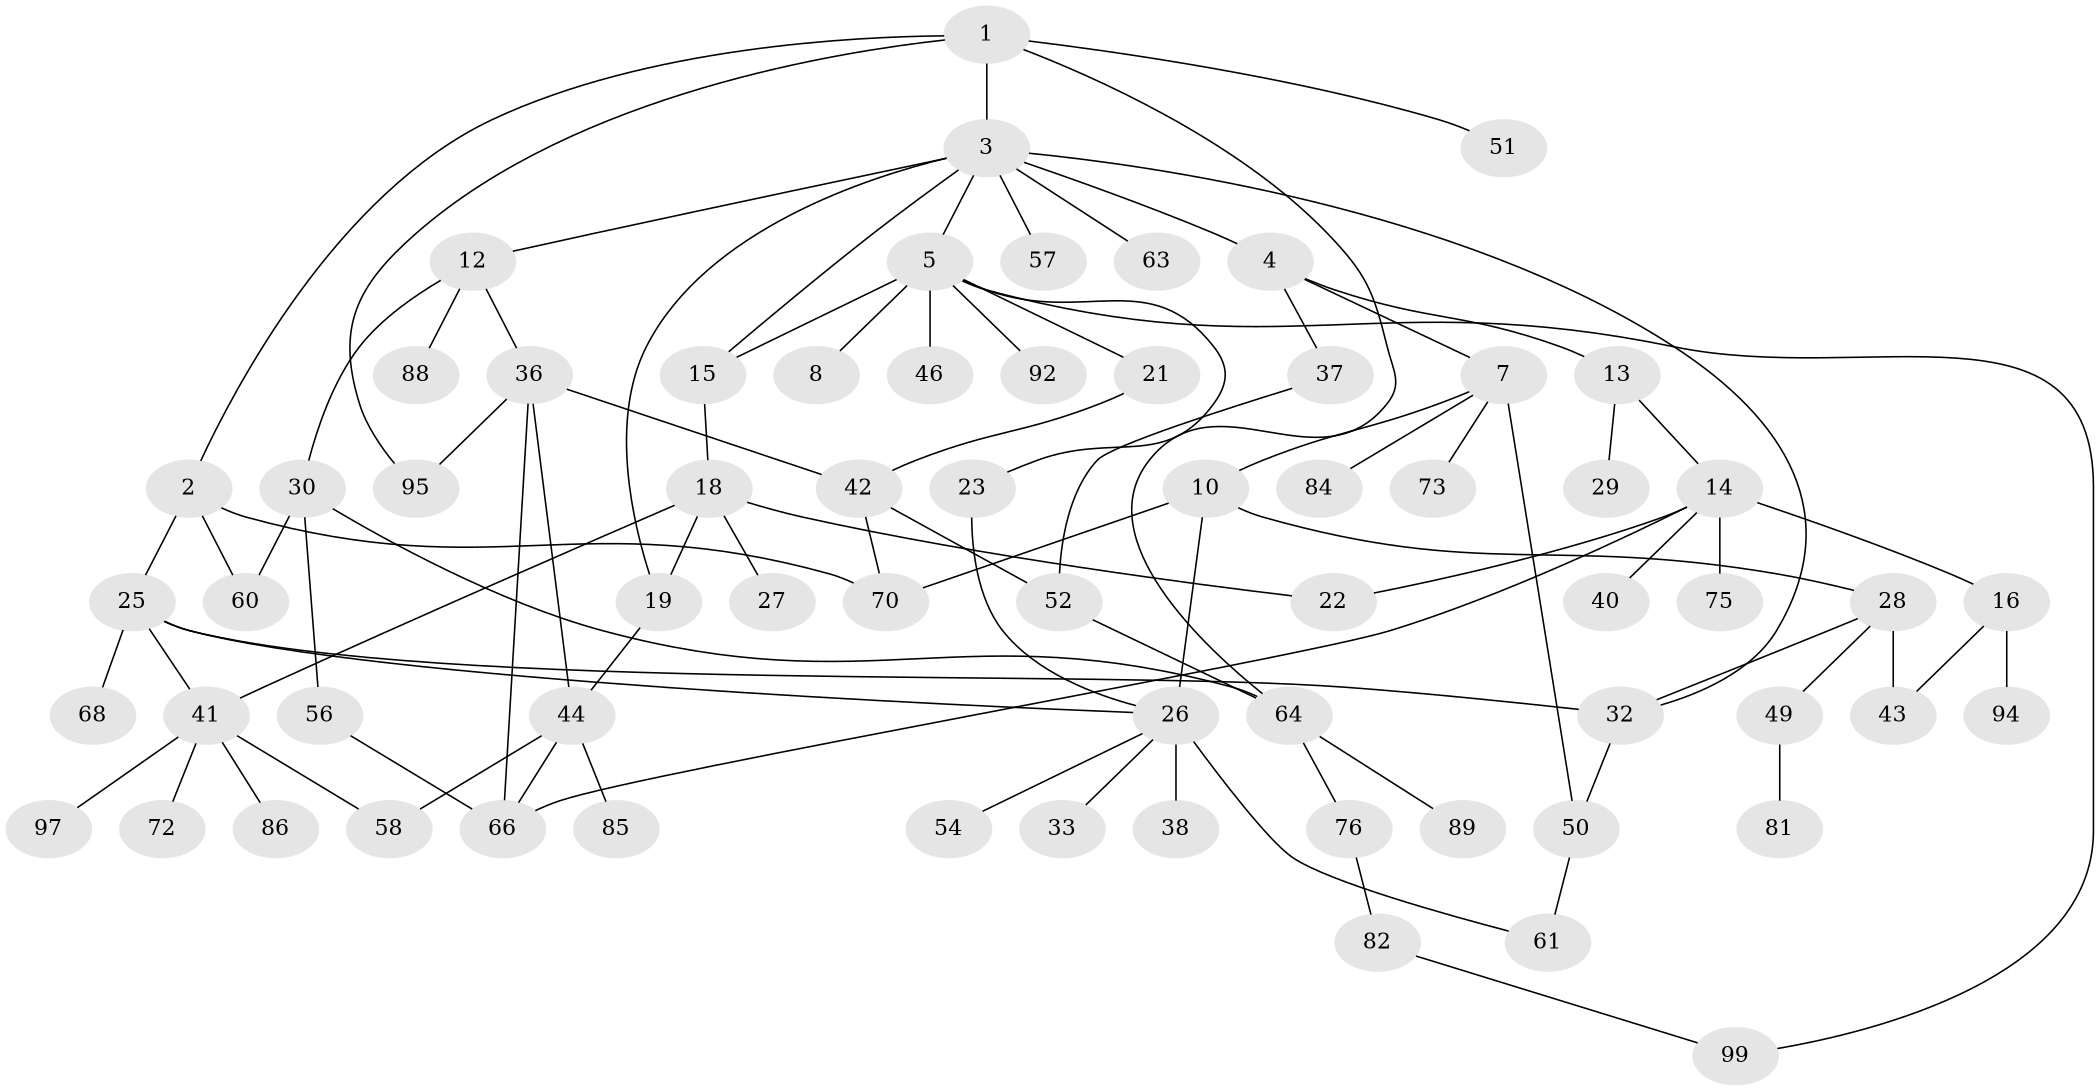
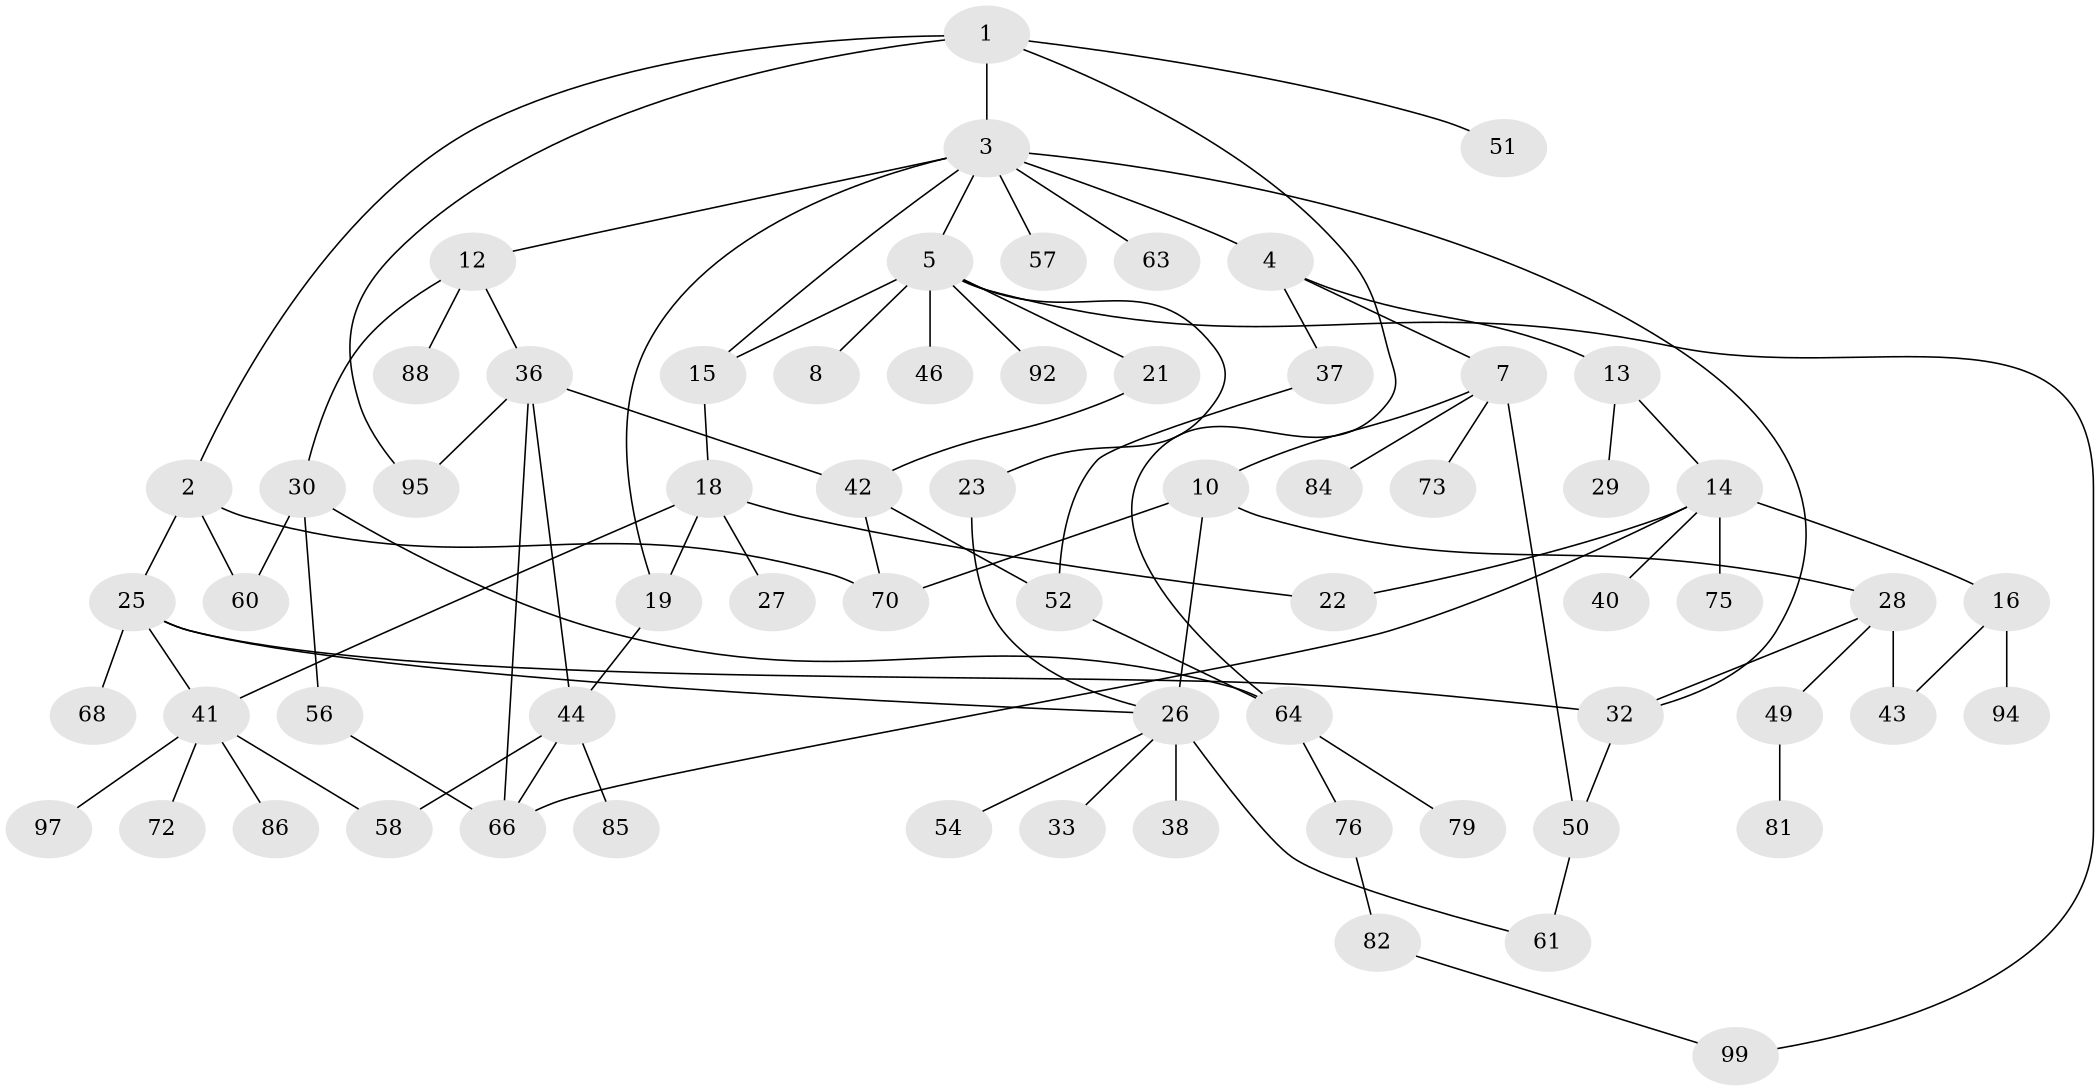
node "89": label "89" -> "79"
